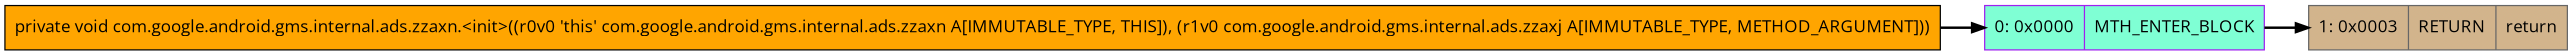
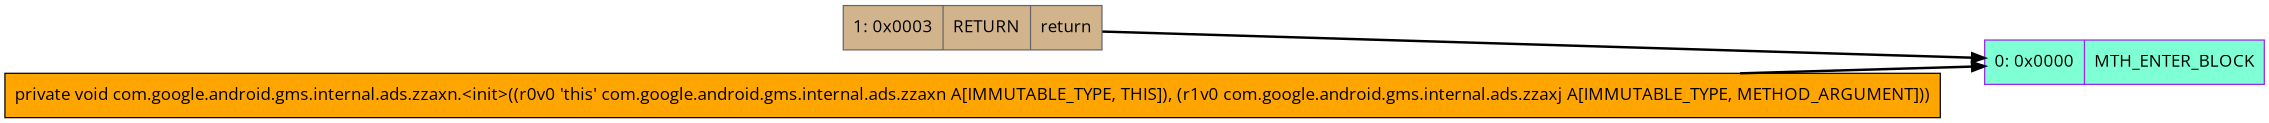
edge "0: 0x0000" -> "1: 0x0003": reversed
